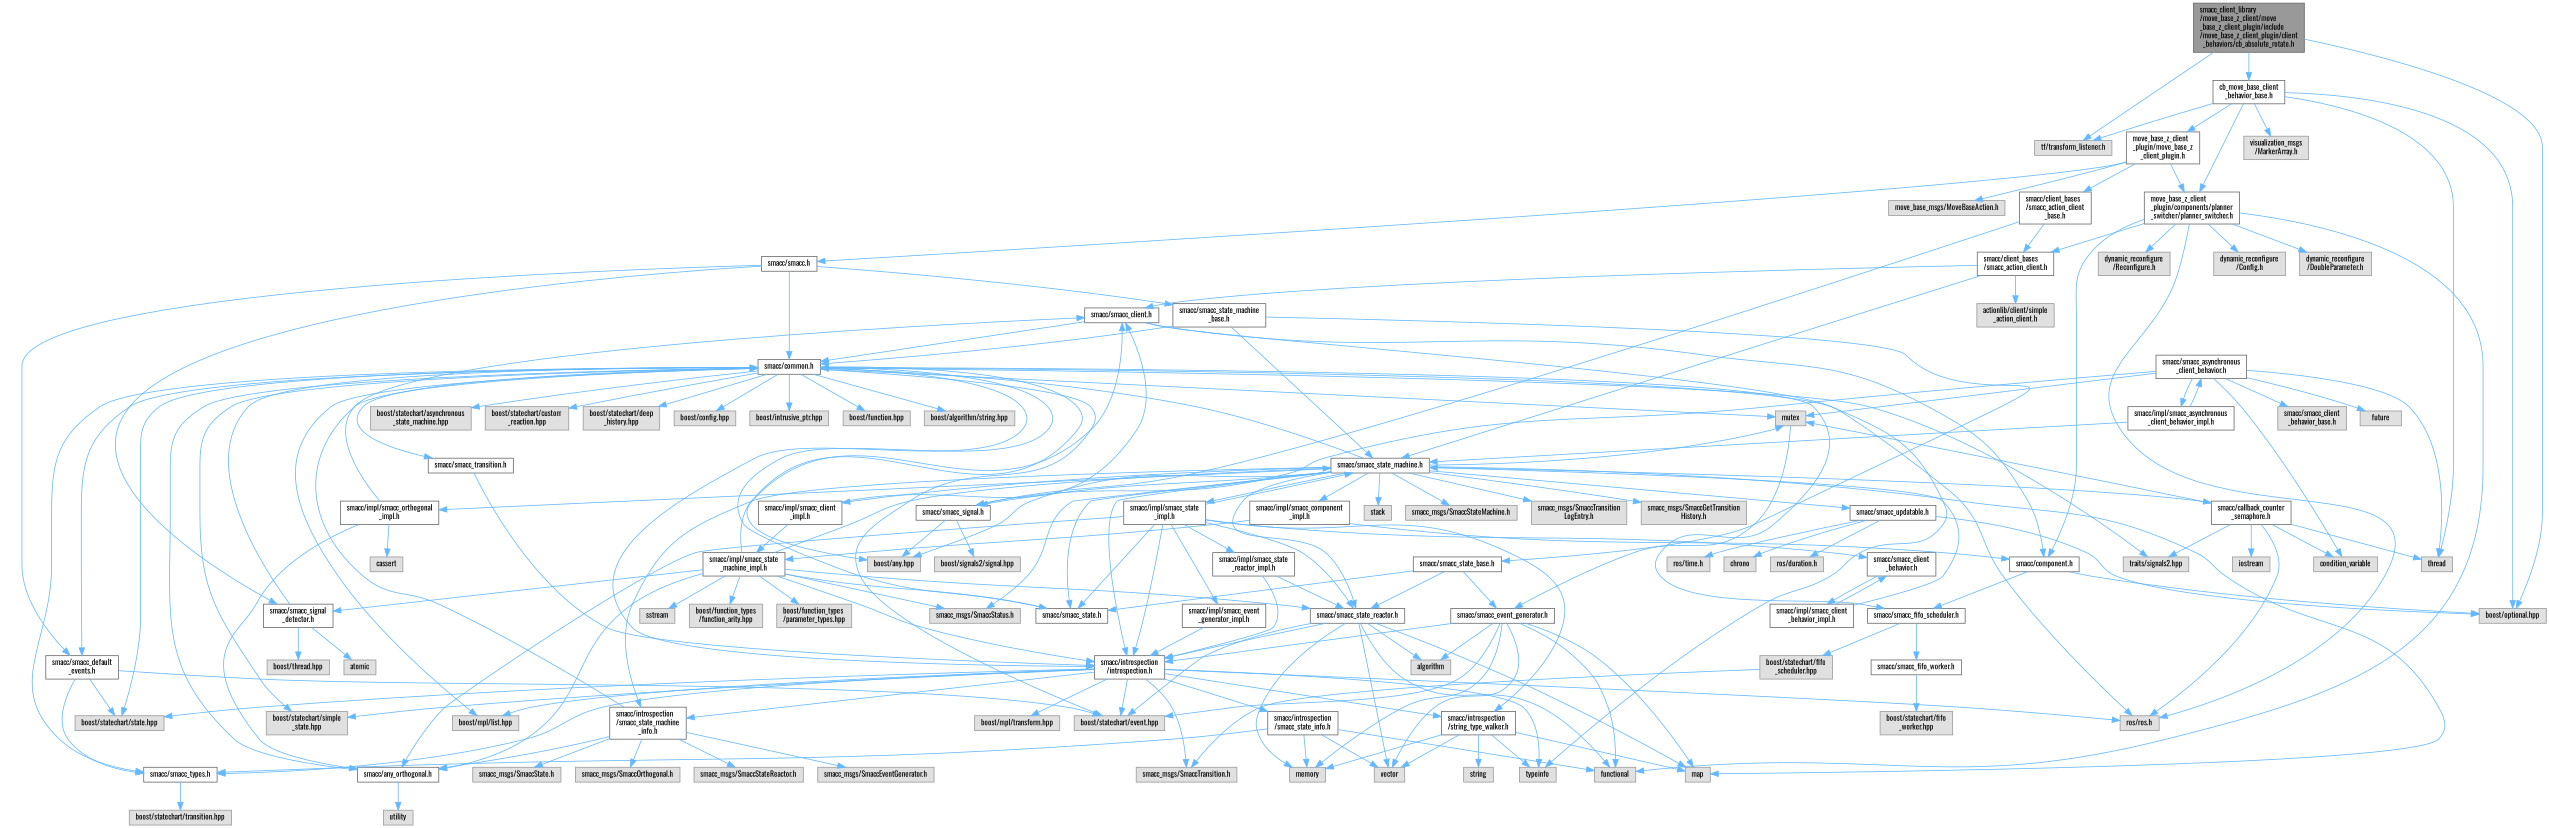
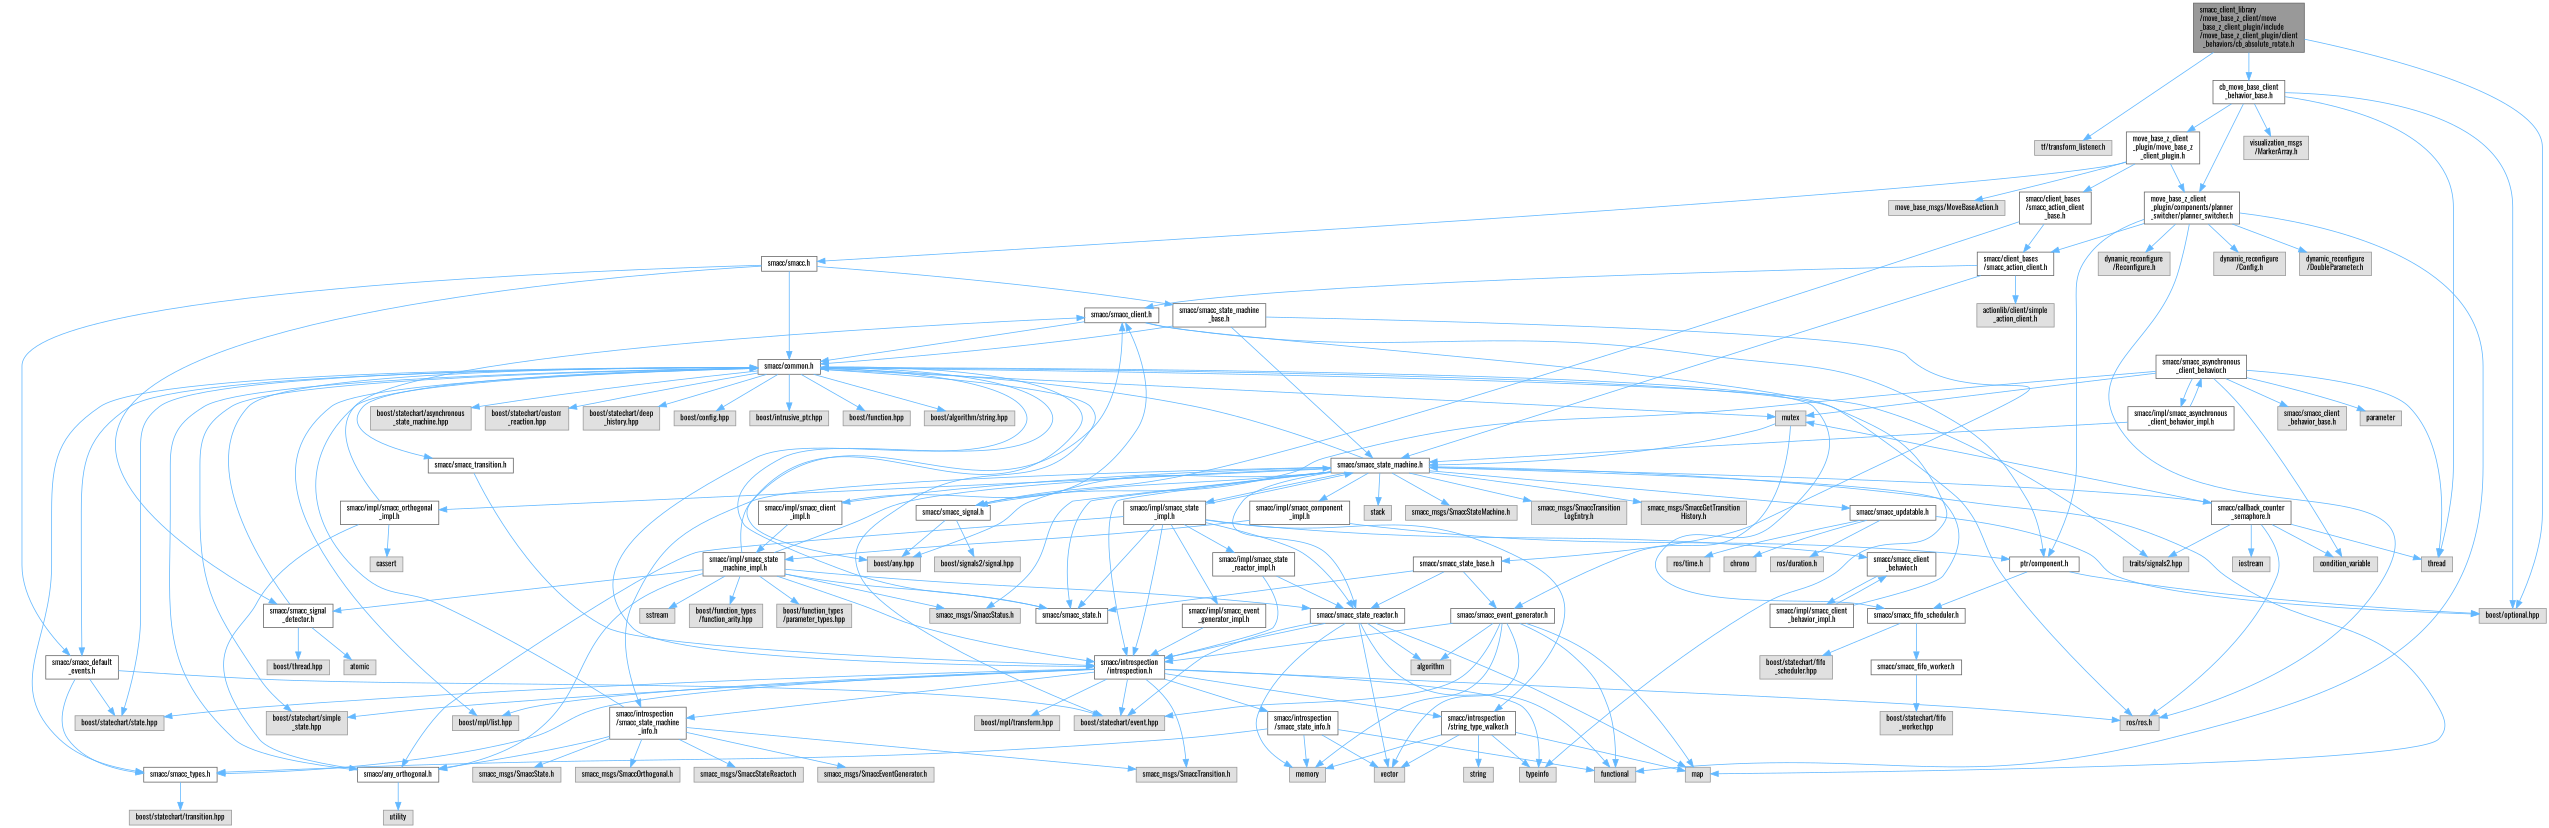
edge "cb_move_base_client _behavior_base.h" -> "tf/transform_listener.h": removed
node "future": label "future" -> "parameter"
edge "smacc/smacc_state_machine.h" -> "mutex": reversed
node "smacc/component.h": label "smacc/component.h" -> "ptr/component.h"
edge "boost/statechart/fifo _scheduler.hpp" -> "smacc_msgs/SmaccTransition.h": now "smacc/introspection /smacc_state_machine _info.h" -> "smacc_msgs/SmaccTransition.h"
